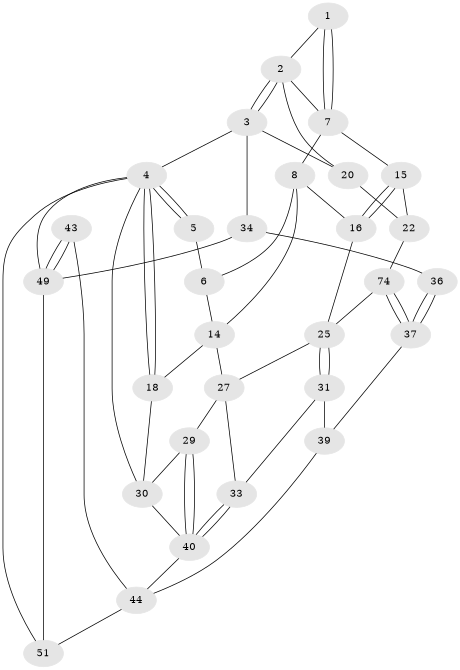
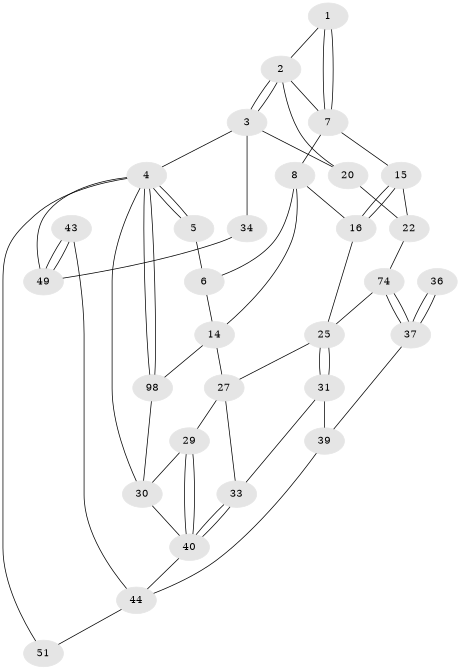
edge "34" -- "36": removed
node "18": label "18" -> "98"
edge "49" -- "51": removed
